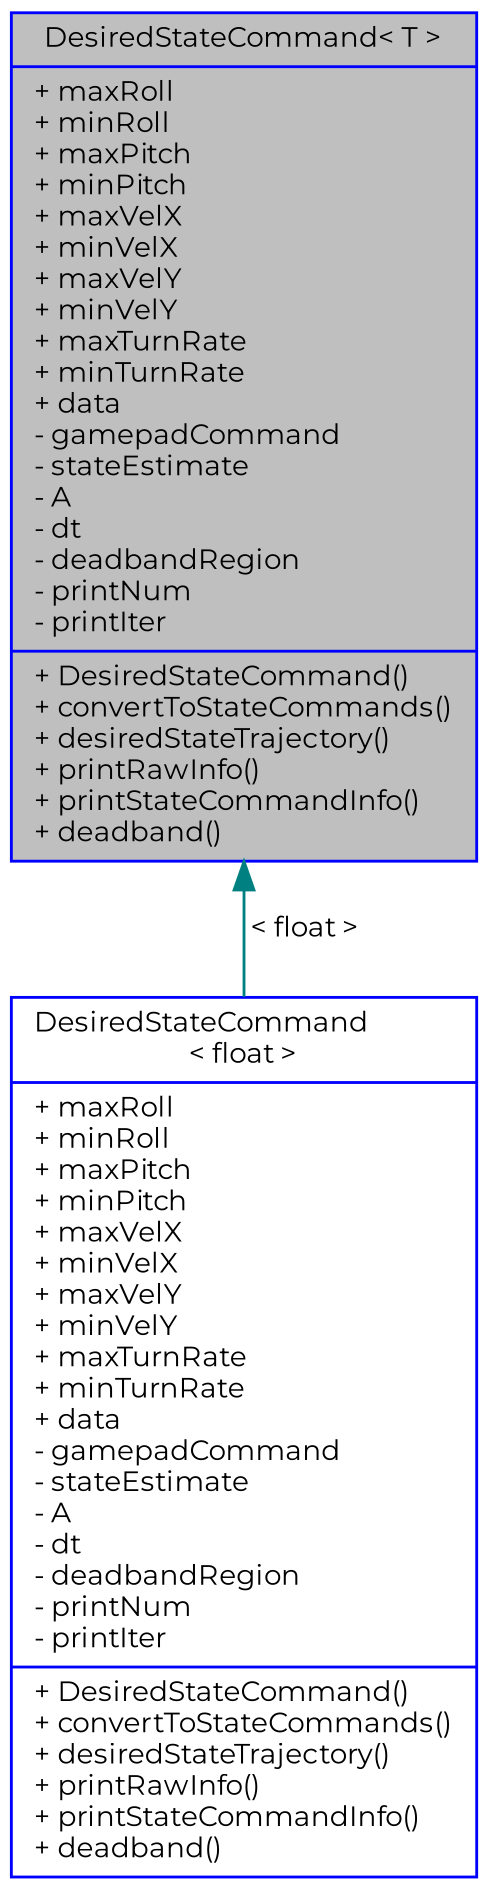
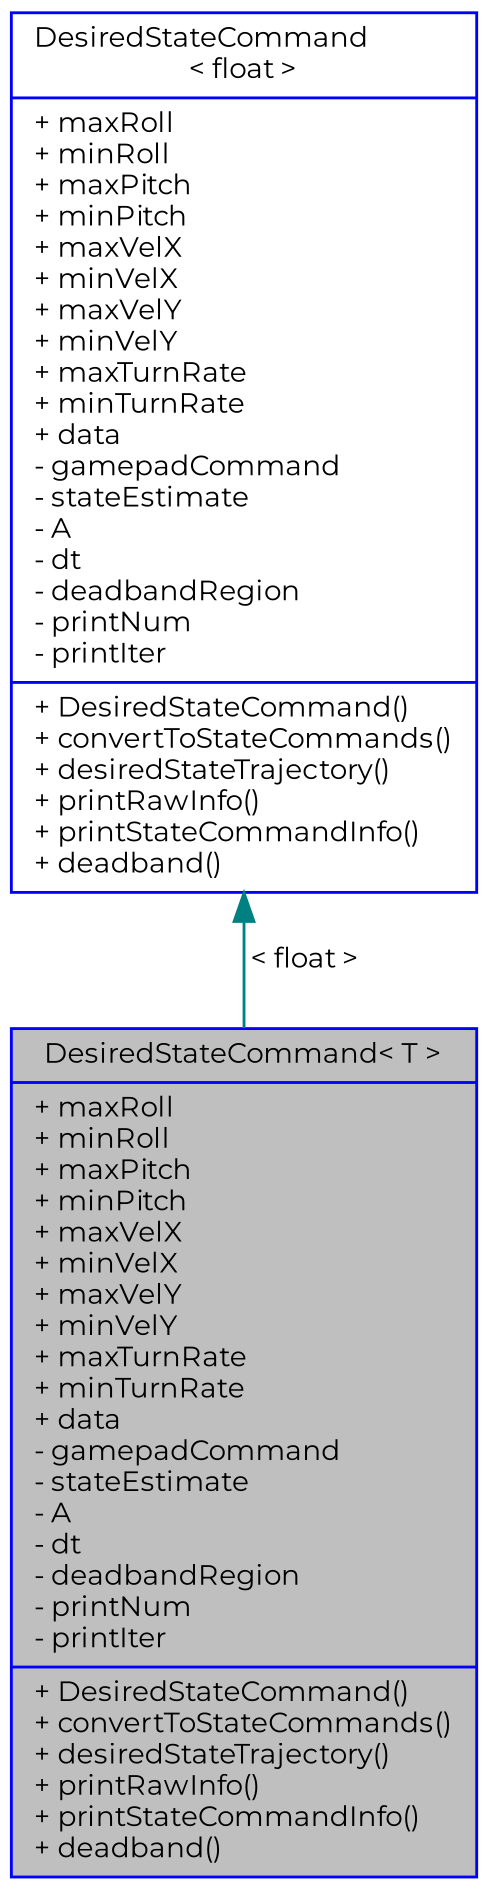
edge "DesiredStateCommand" -> "DesiredStateCommand< T >": reversed
